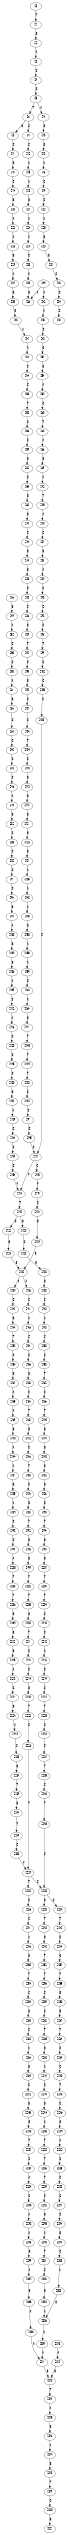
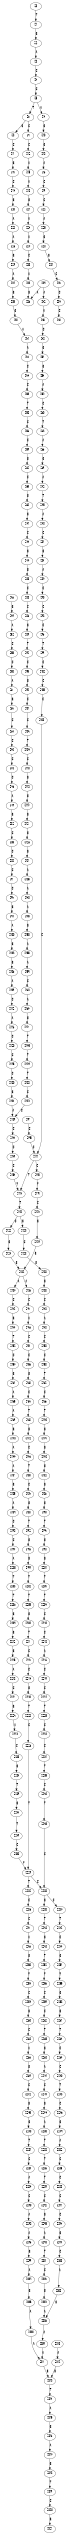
edge "S187" -> "S191": now "S187" -> "S139"
node "S282": label "S282" -> "S382"
